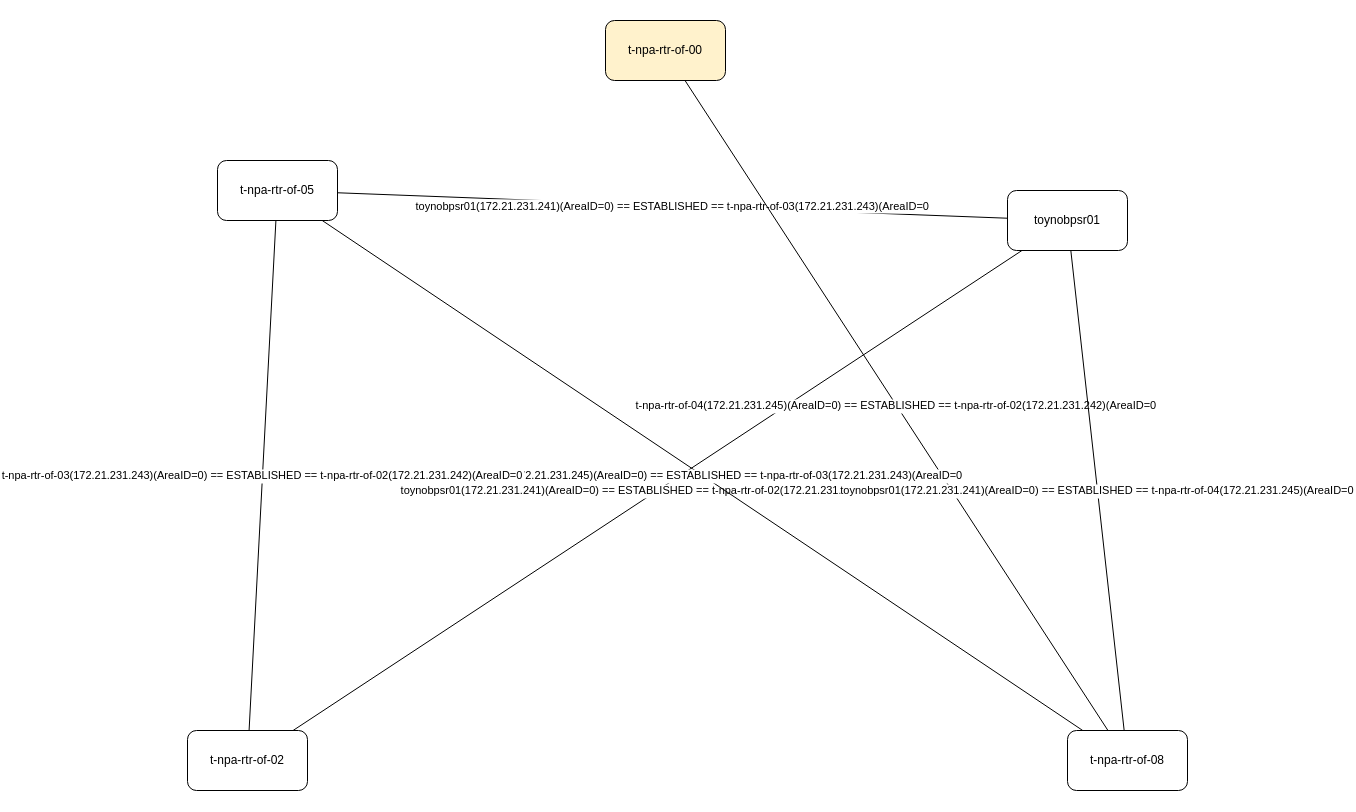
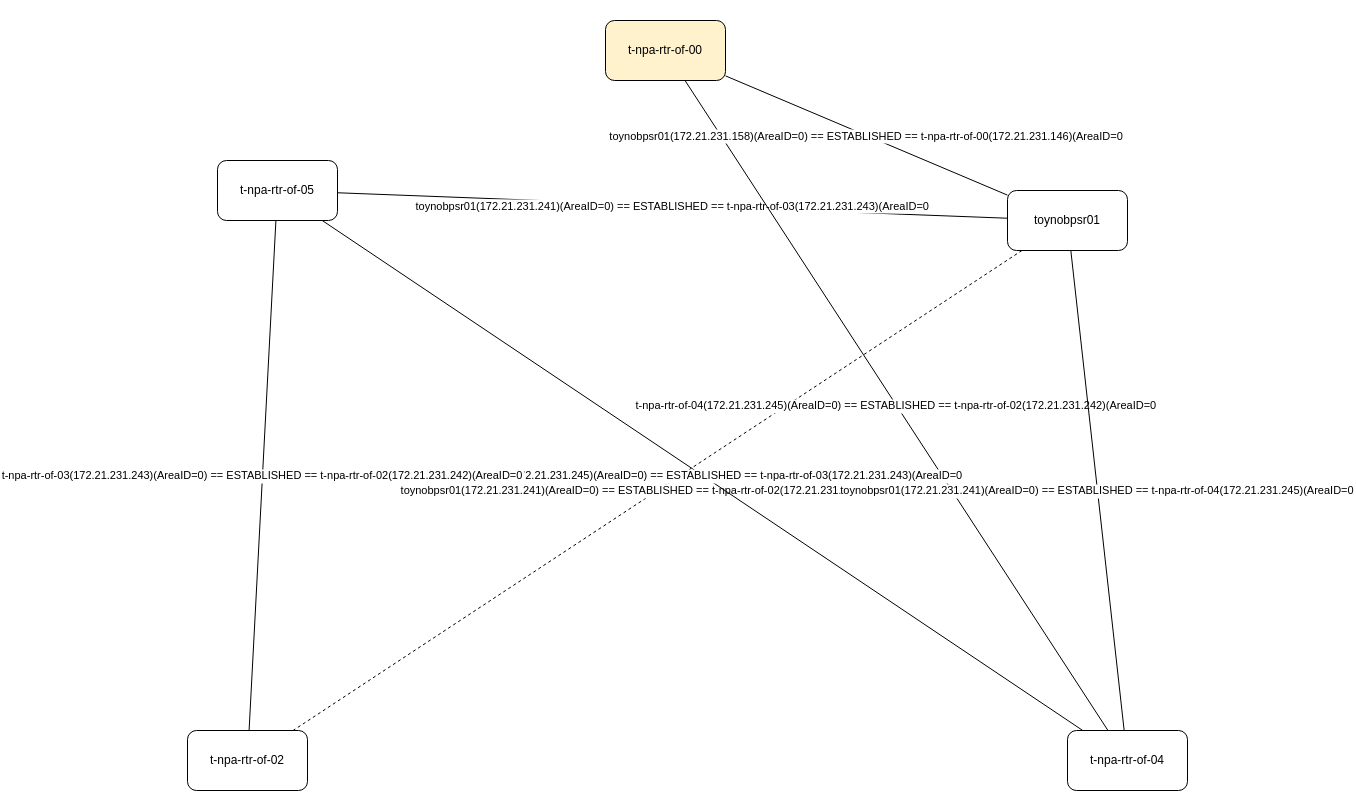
edge "t-npa-rtr-of-00" -- "toynobpsr01": added, label "toynobpsr01(172.21.231.158)(AreaID=0) == ESTABLISHED == t-npa-rtr-of-00(172.21.231.146)(AreaID=0"
edge "toynobpsr01" -- "t-npa-rtr-of-02": style solid -> dashed
node "t-npa-rtr-of-08": label "t-npa-rtr-of-08" -> "t-npa-rtr-of-04"
